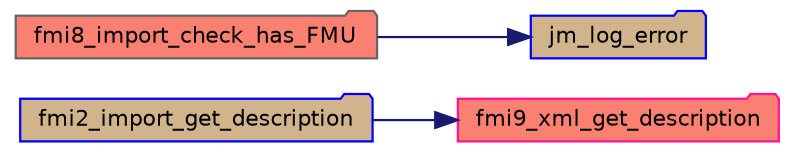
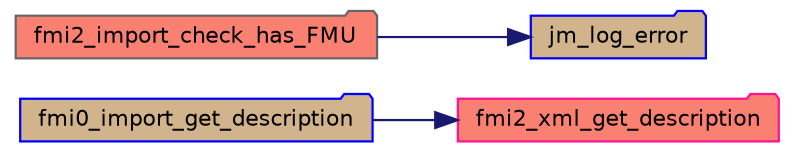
node "fmi8_import_check_has_FMU": label "fmi8_import_check_has_FMU" -> "fmi2_import_check_has_FMU"
node "fmi2_import_get_description": label "fmi2_import_get_description" -> "fmi0_import_get_description"
node "fmi9_xml_get_description": label "fmi9_xml_get_description" -> "fmi2_xml_get_description"
